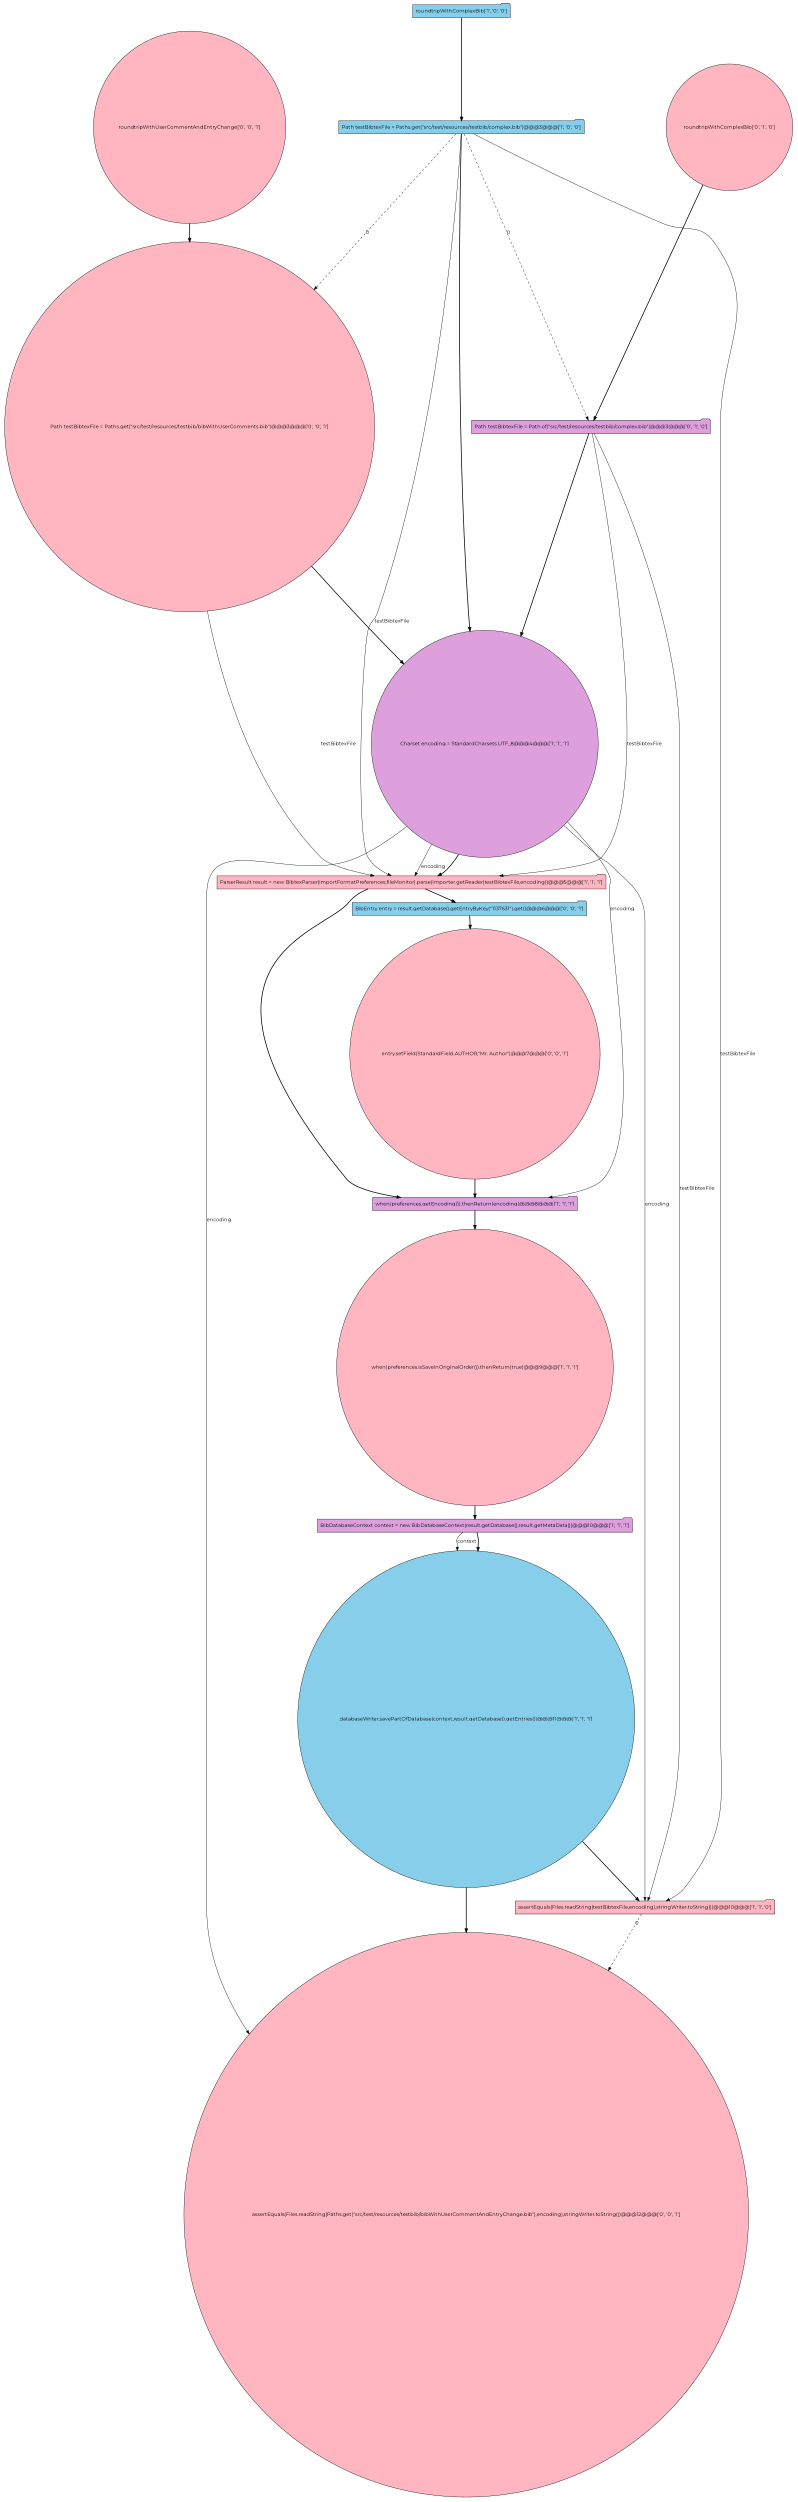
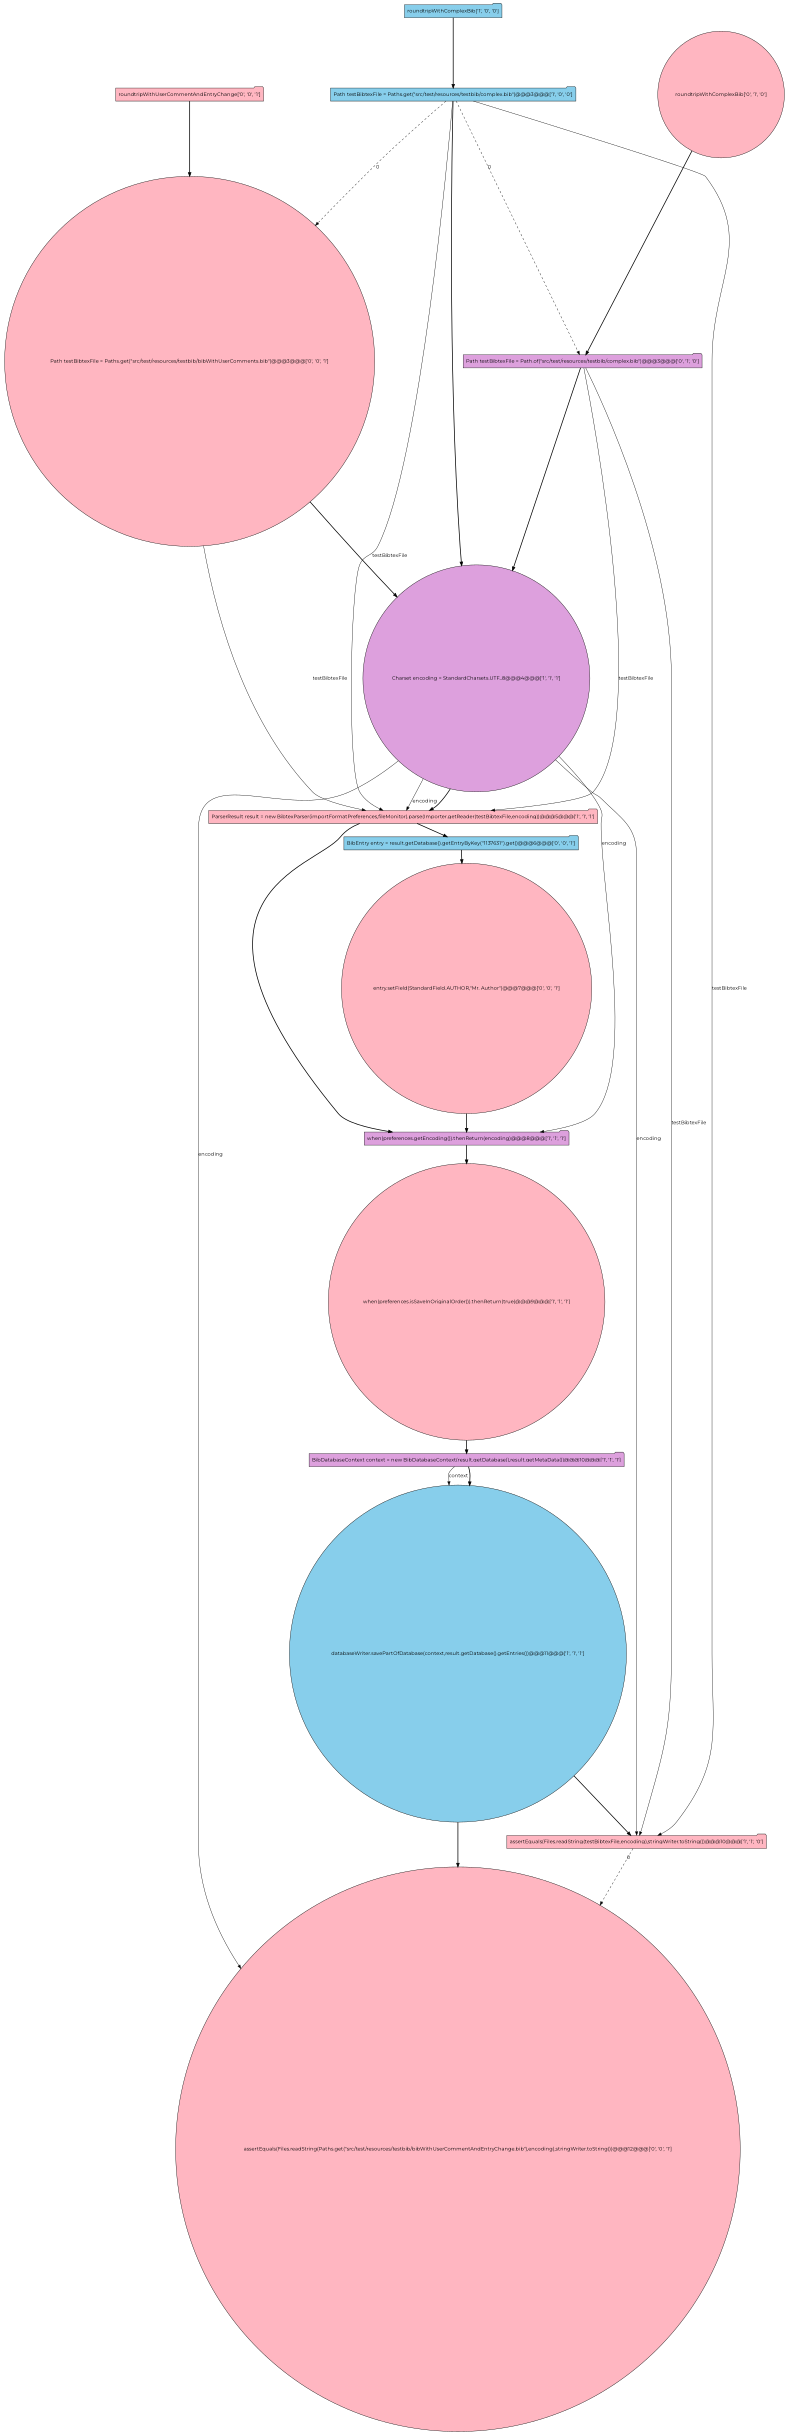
node "roundtripWithUserCommentAndEntryChange['0', '0', '1']": shape circle -> folder
